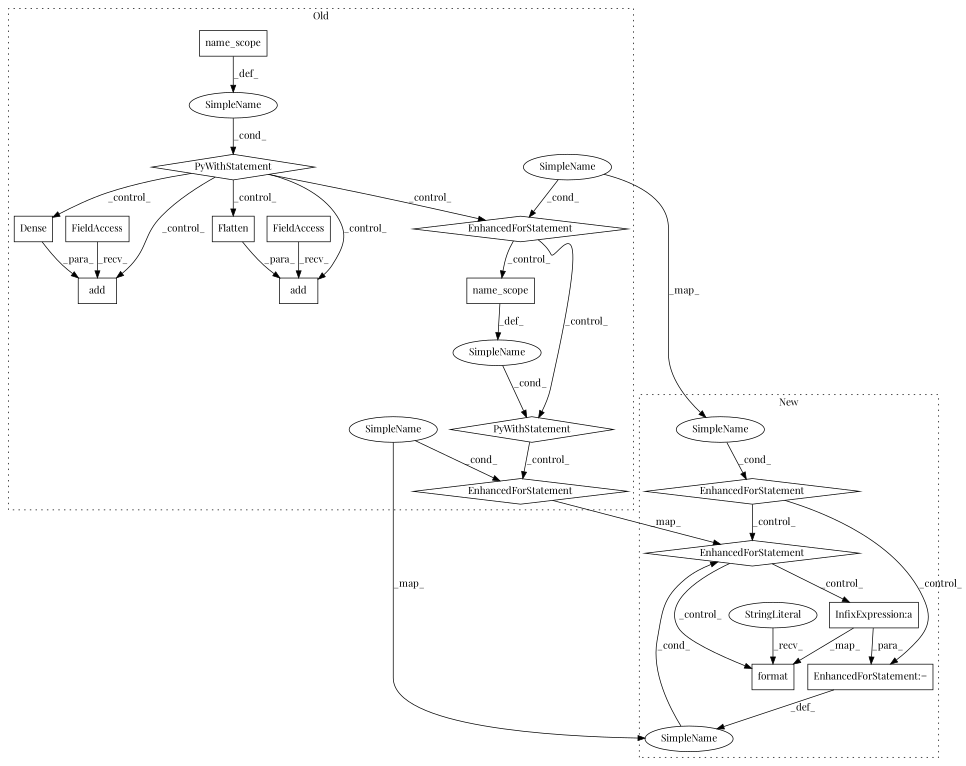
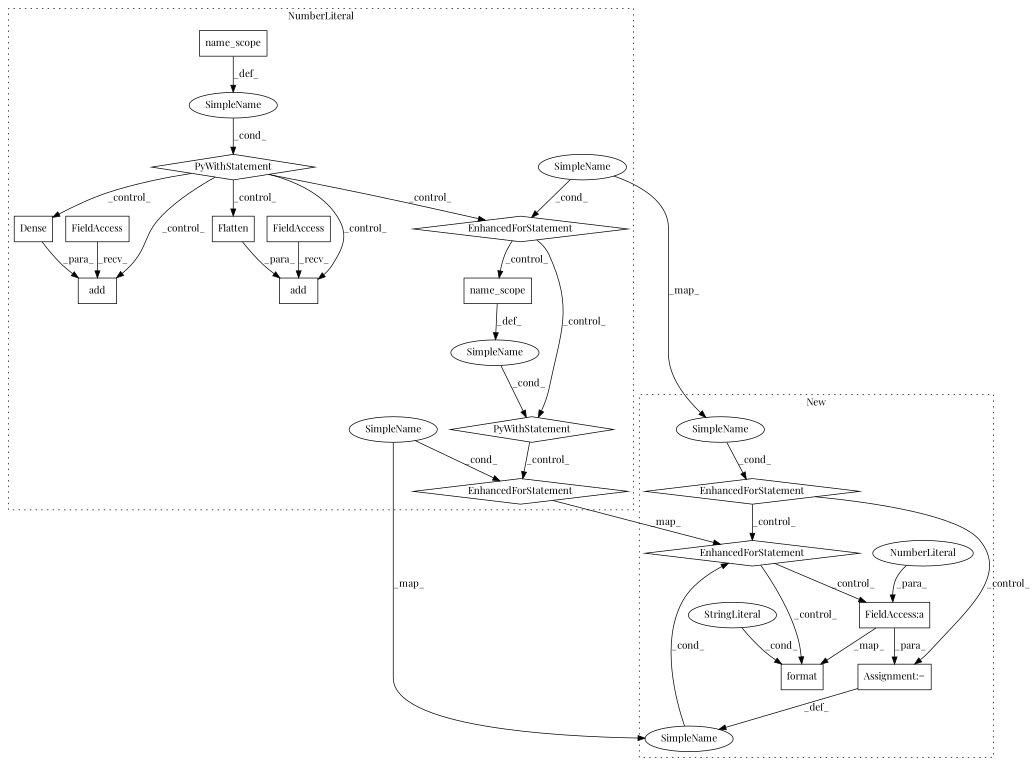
cluster "Old": label "Old" -> "NumberLiteral"
node "NumberLiteral": added
node "InfixExpression:a": label "InfixExpression:a" -> "FieldAccess:a"
edge "StringLiteral" -> "format": label "_recv_" -> "_cond_"
node "EnhancedForStatement:=": label "EnhancedForStatement:=" -> "Assignment:="
